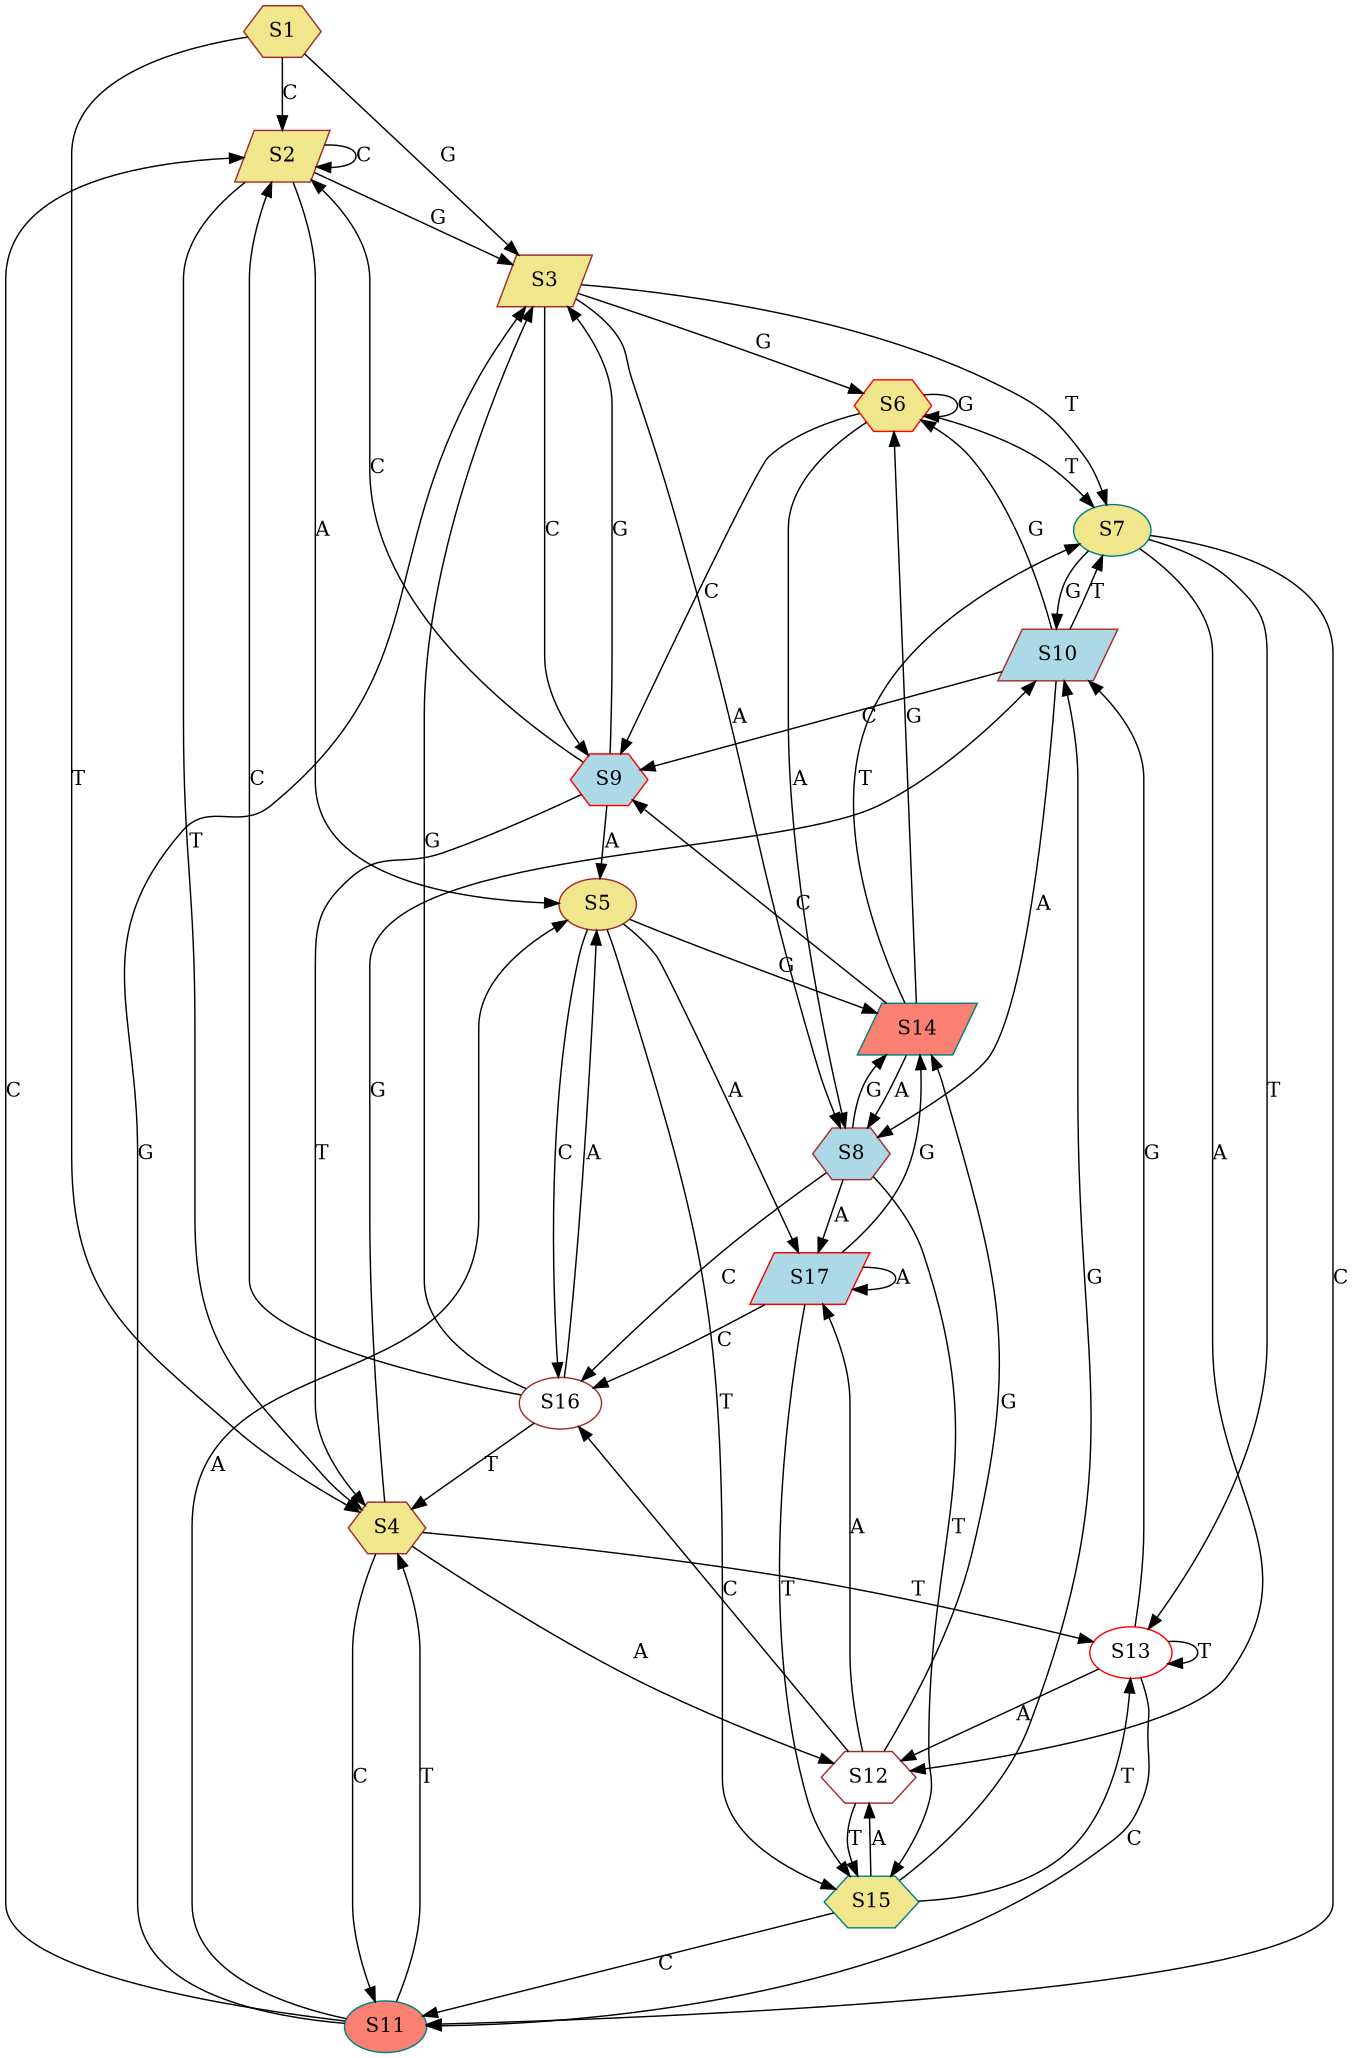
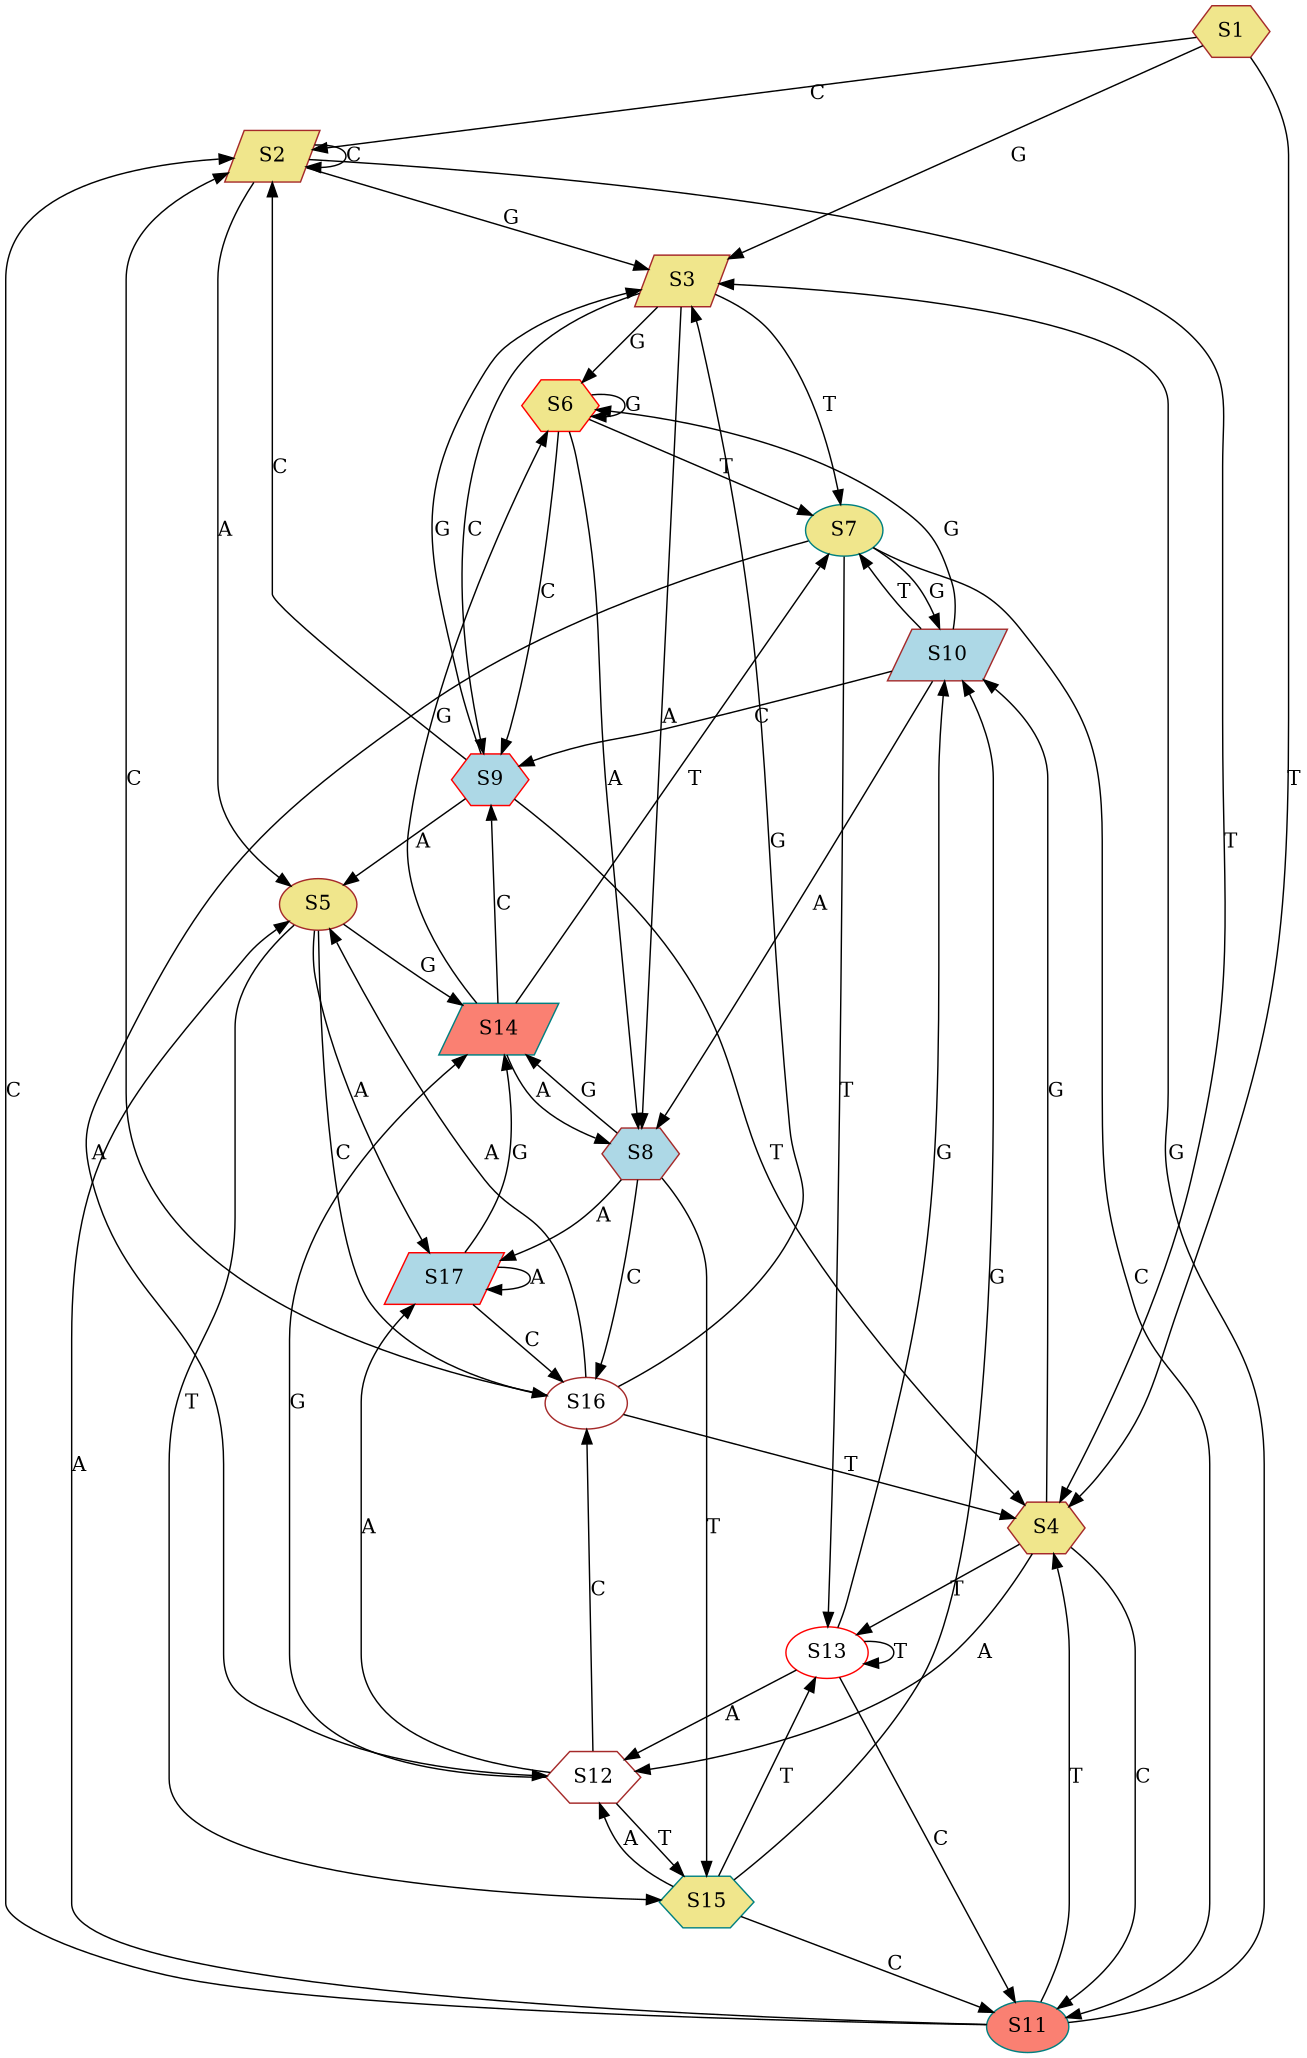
edge "S17" -> "S15": removed, label "T"
